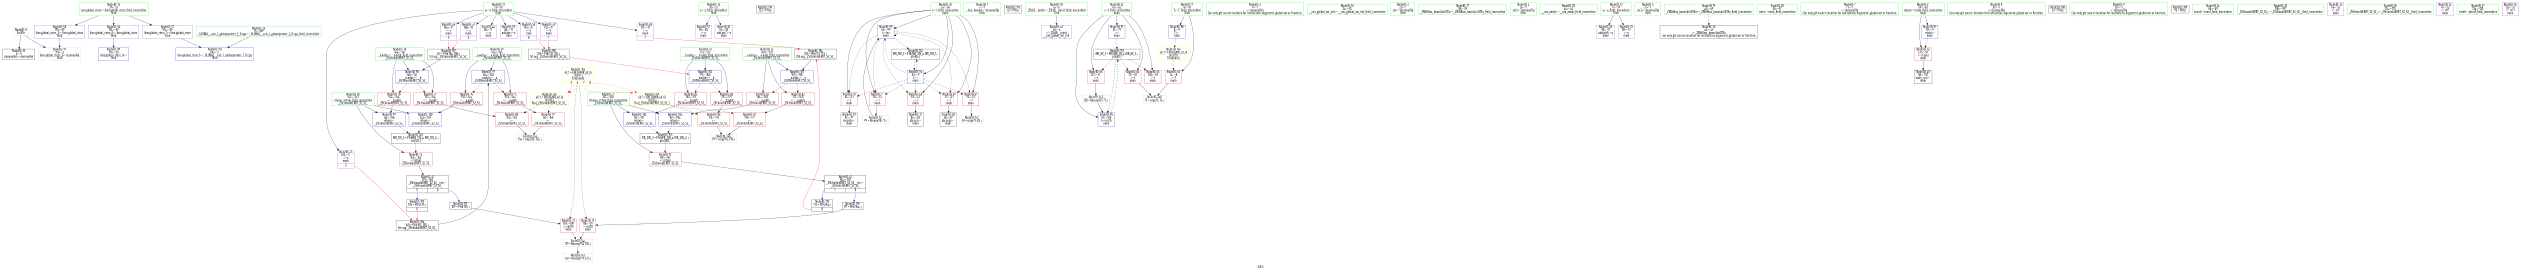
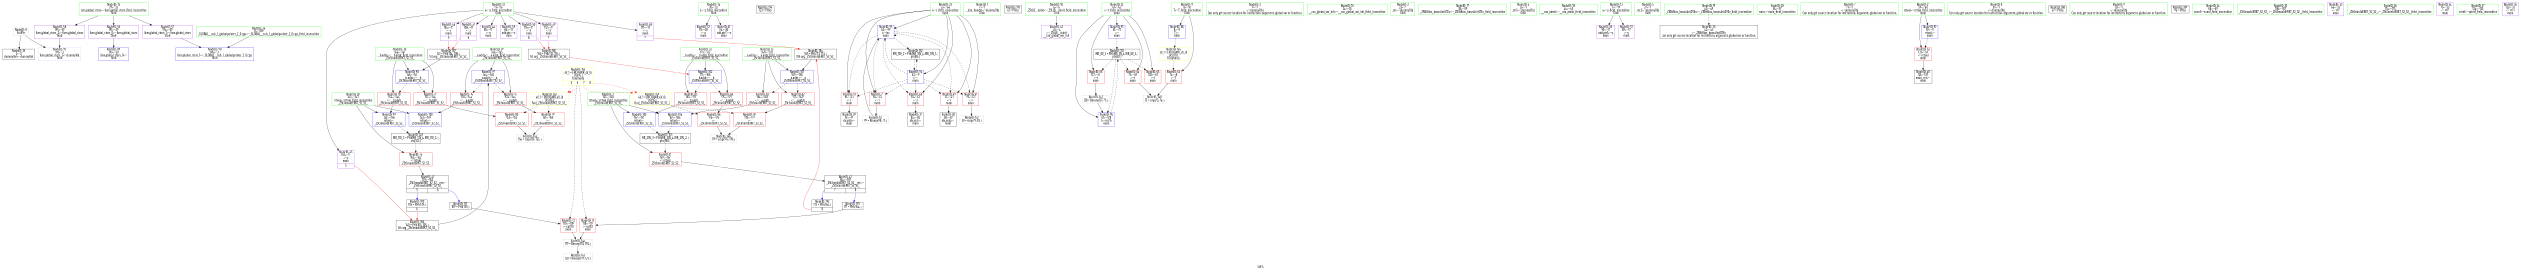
edge "NodeID: 94" -> "NodeID: 95": color blue -> black
